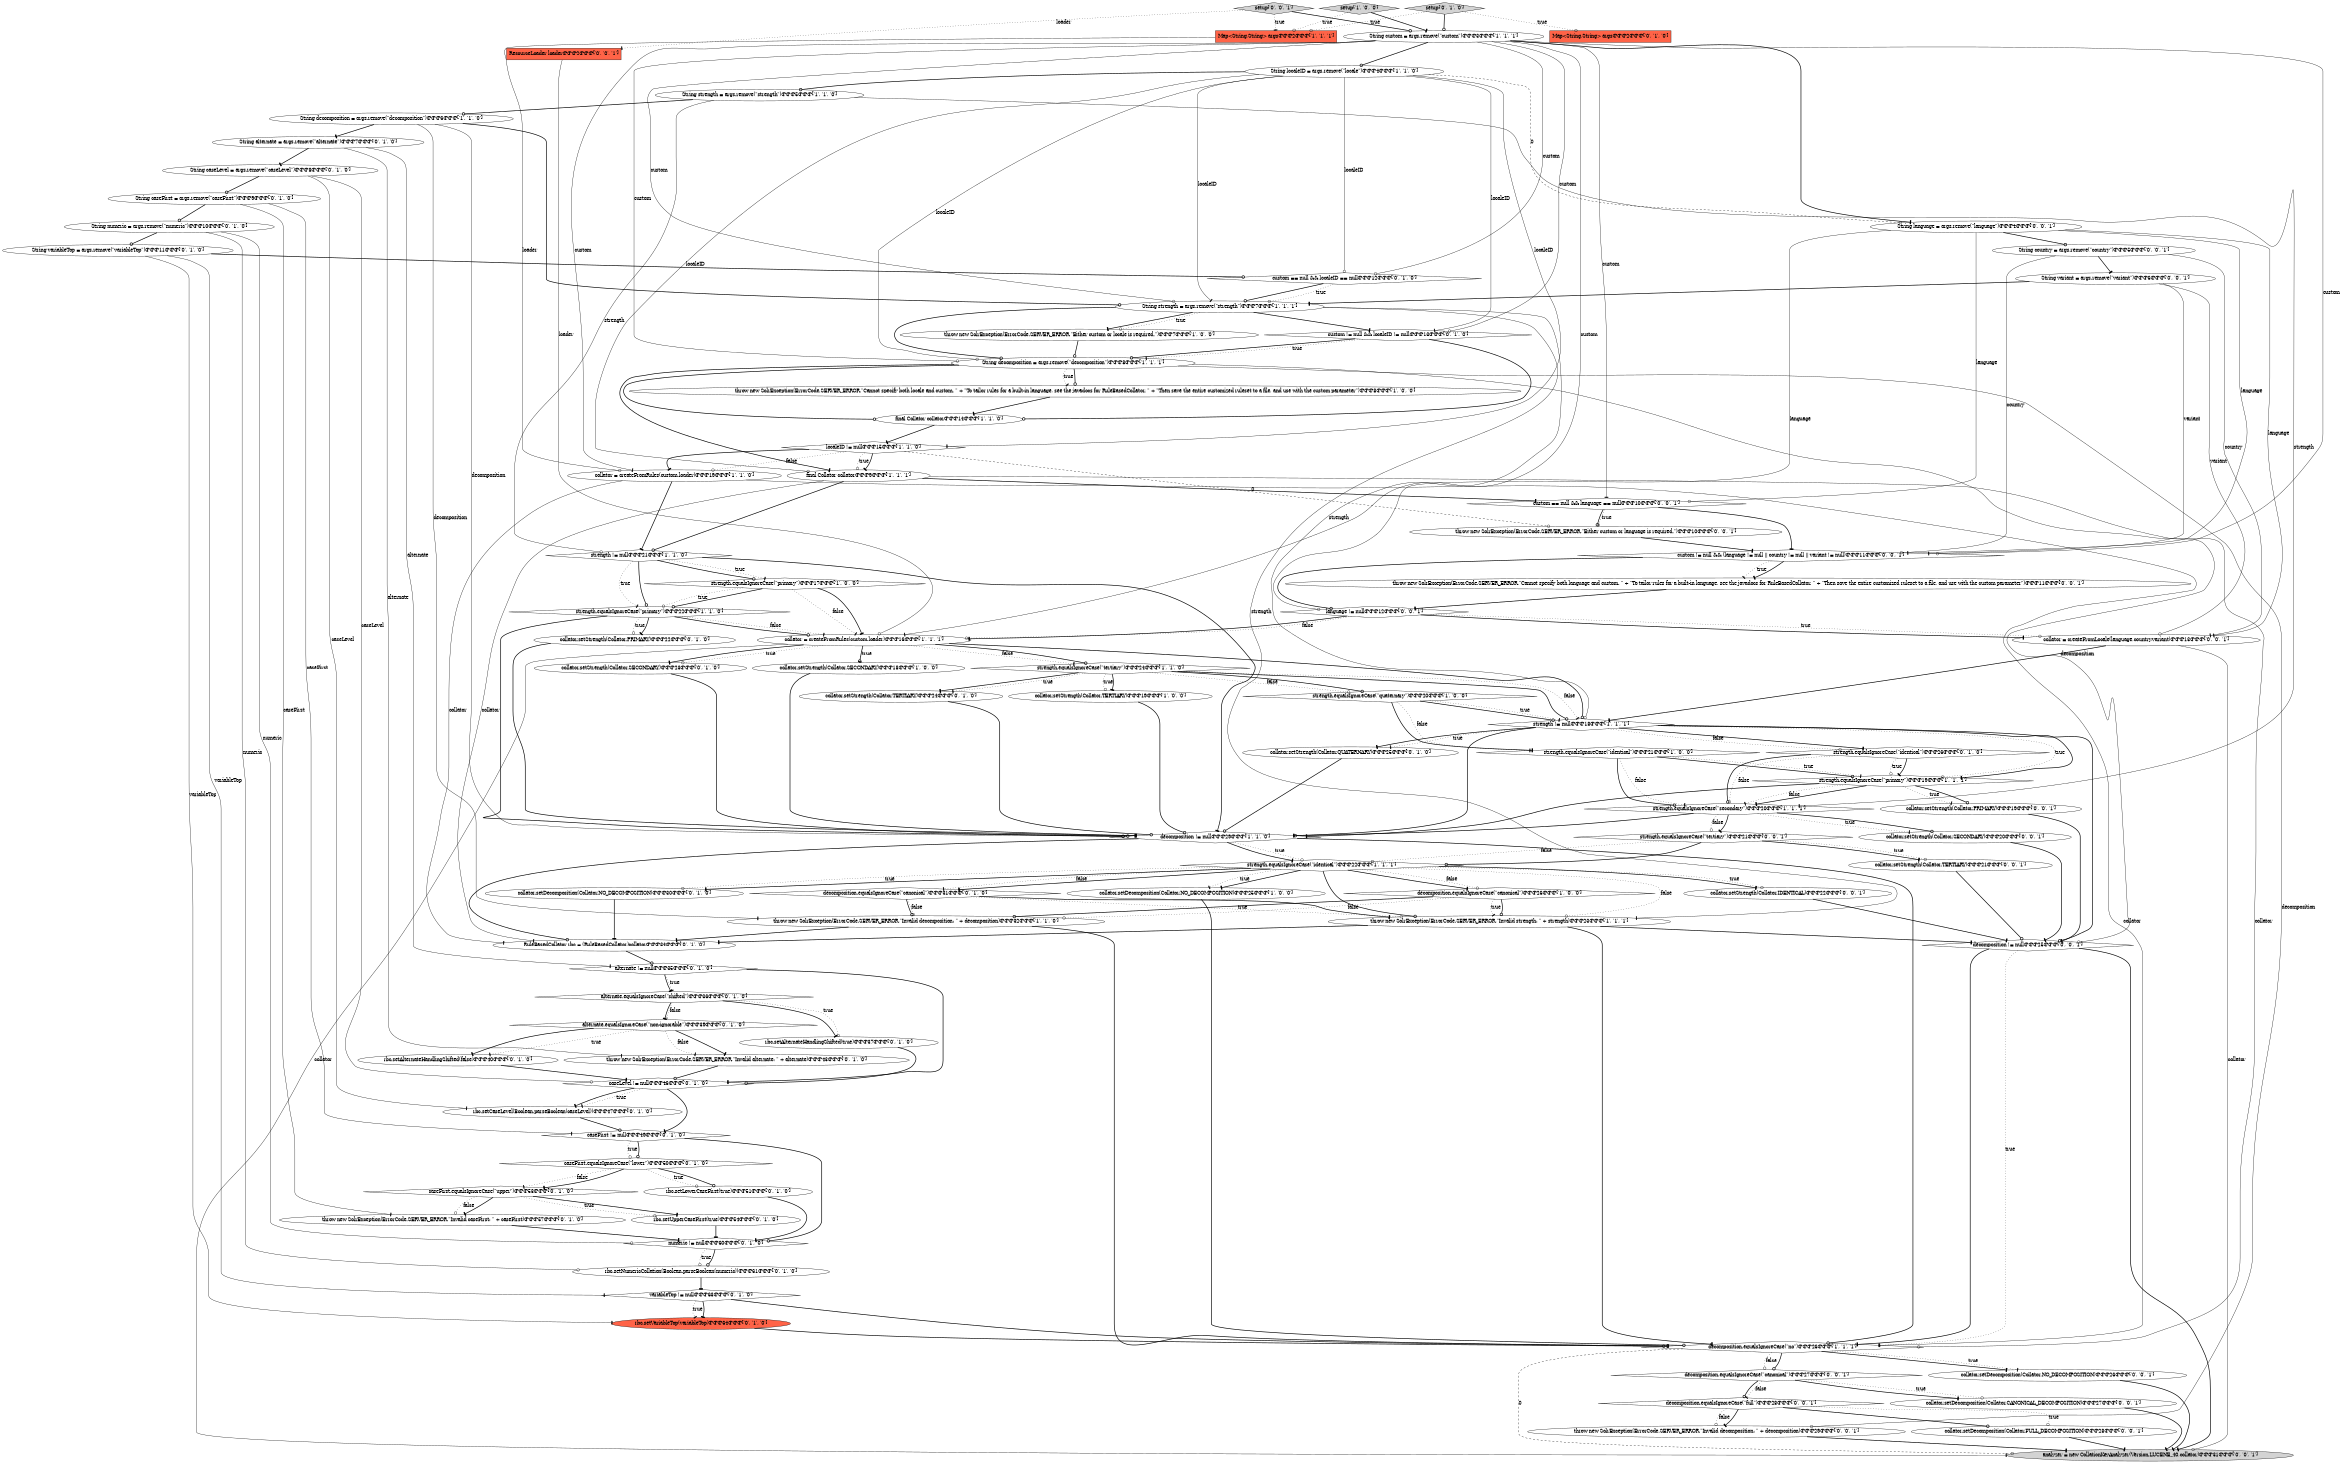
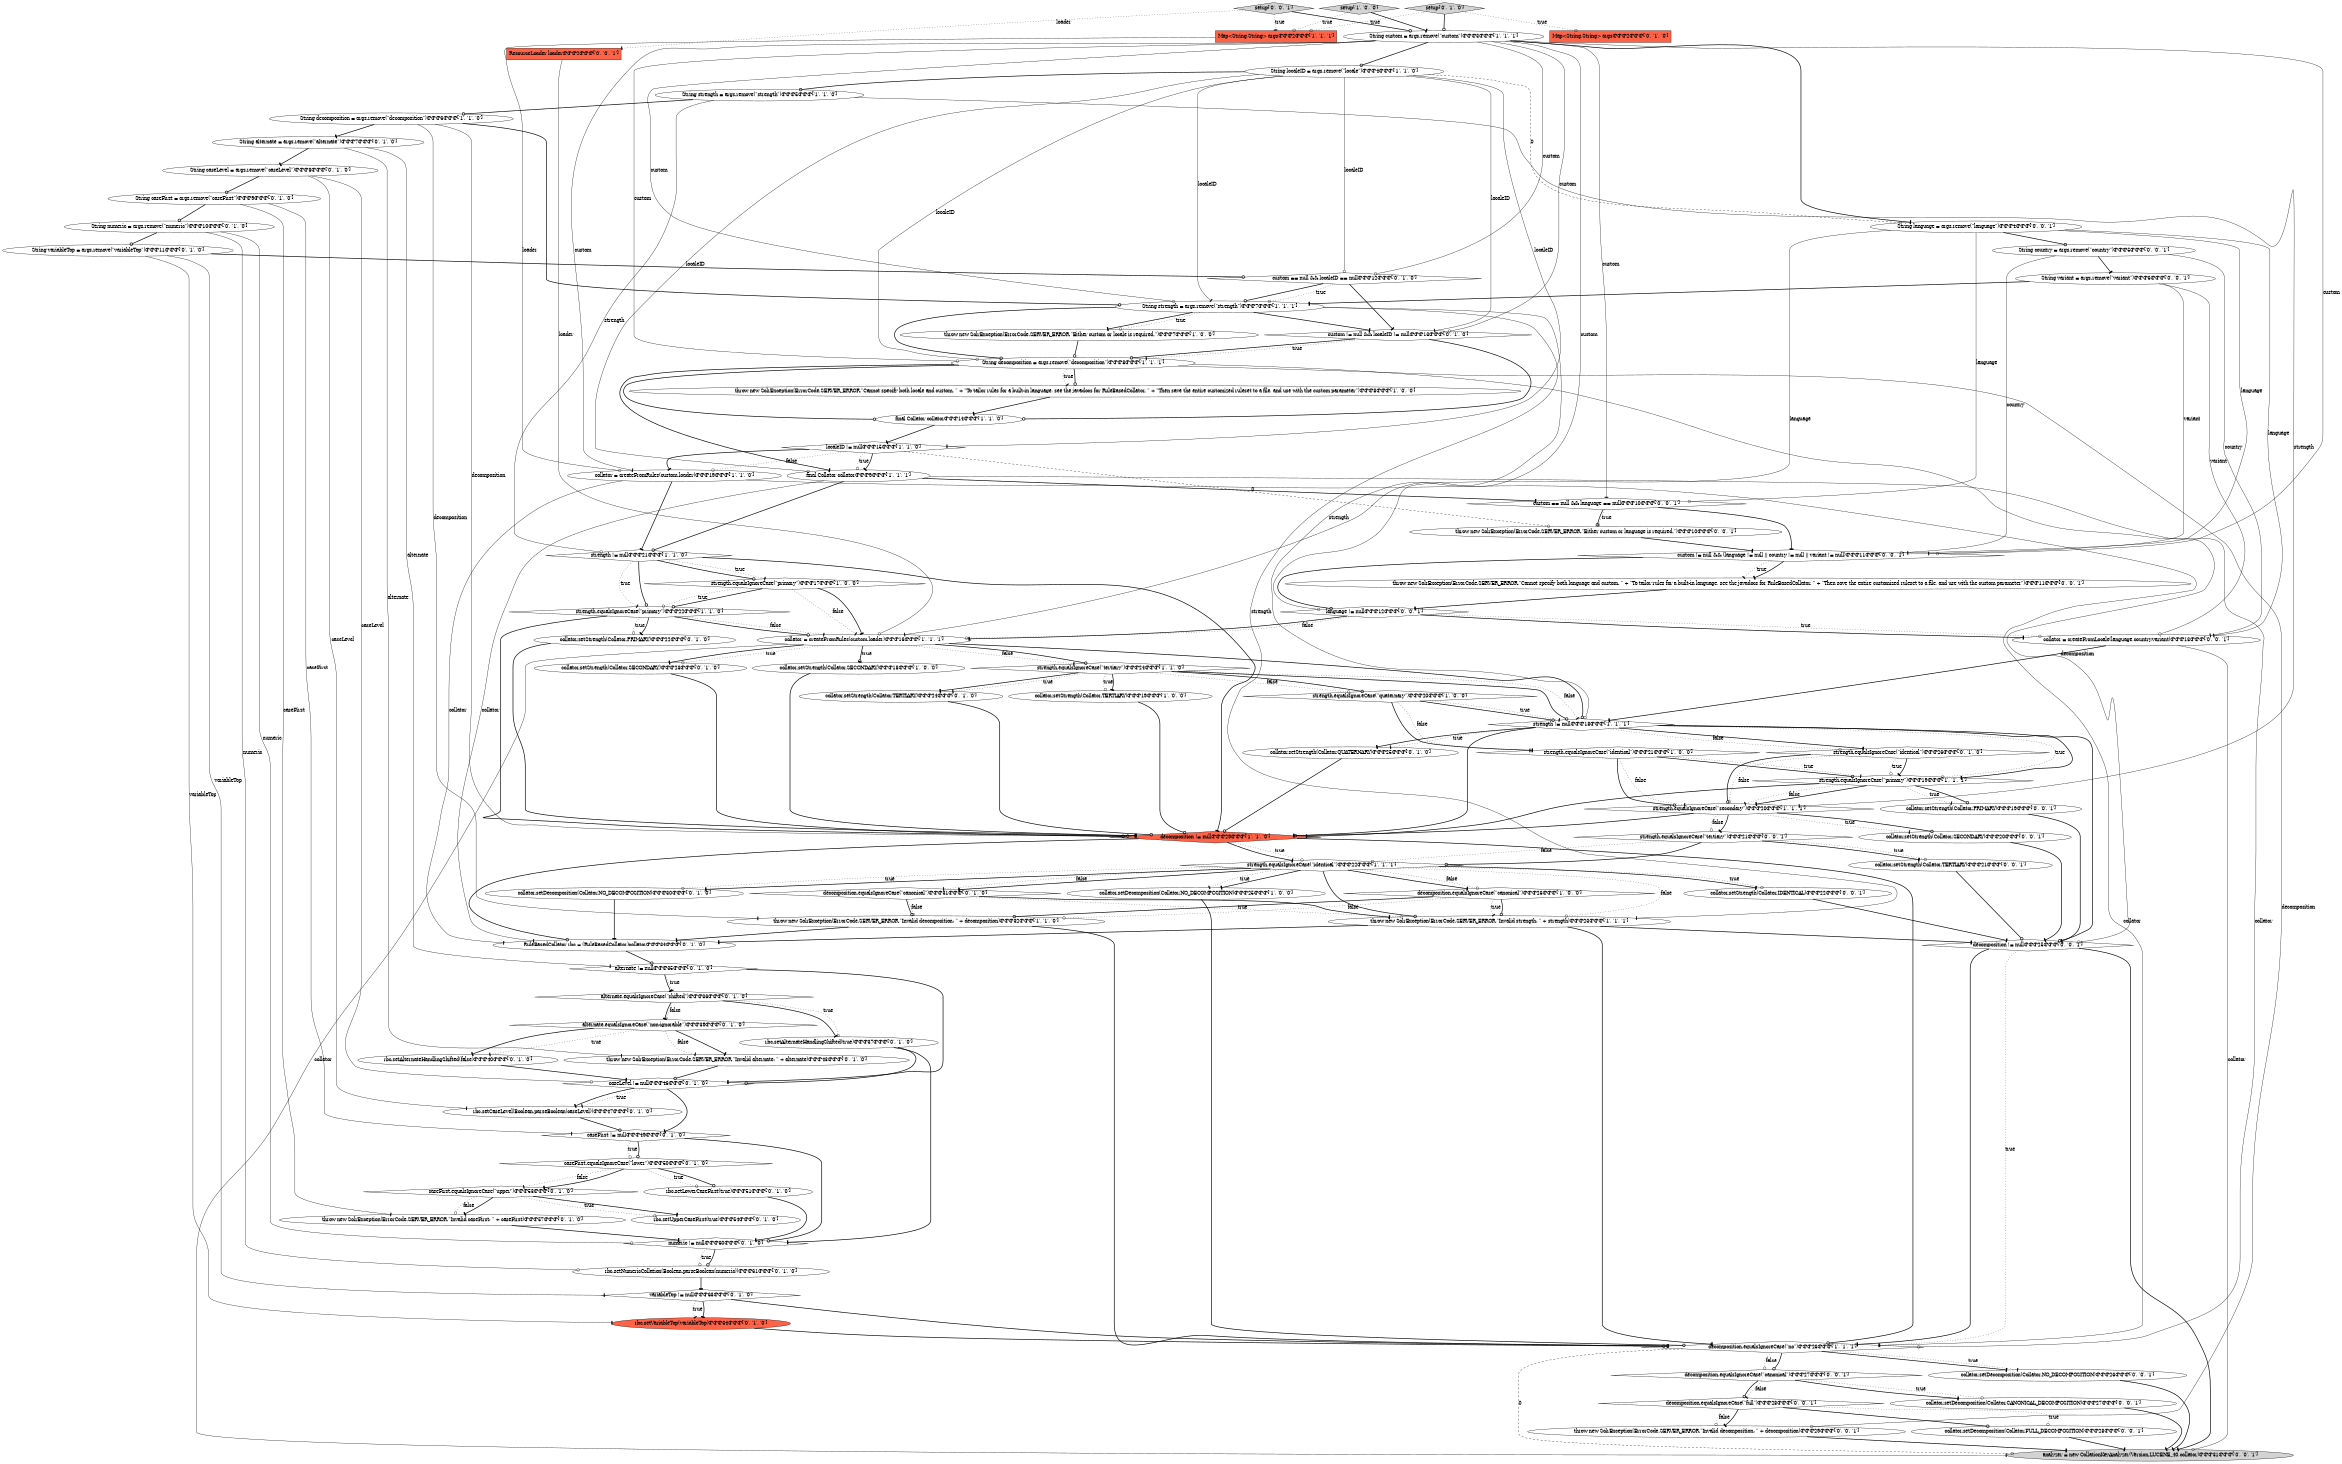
edge "custom == null && localeID == null@@@12@@@['0', '1', '0']" -> "custom != null && localeID != null@@@13@@@['0', '1', '0']": added
node "decomposition != null@@@29@@@['1', '1', '0']": fillcolor white -> tomato
edge "rbc.setUpperCaseFirst(true)@@@54@@@['0', '1', '0']" -> "numeric != null@@@60@@@['0', '1', '0']": now "rbc.setAlternateHandlingShifted(true)@@@37@@@['0', '1', '0']" -> "numeric != null@@@60@@@['0', '1', '0']"
